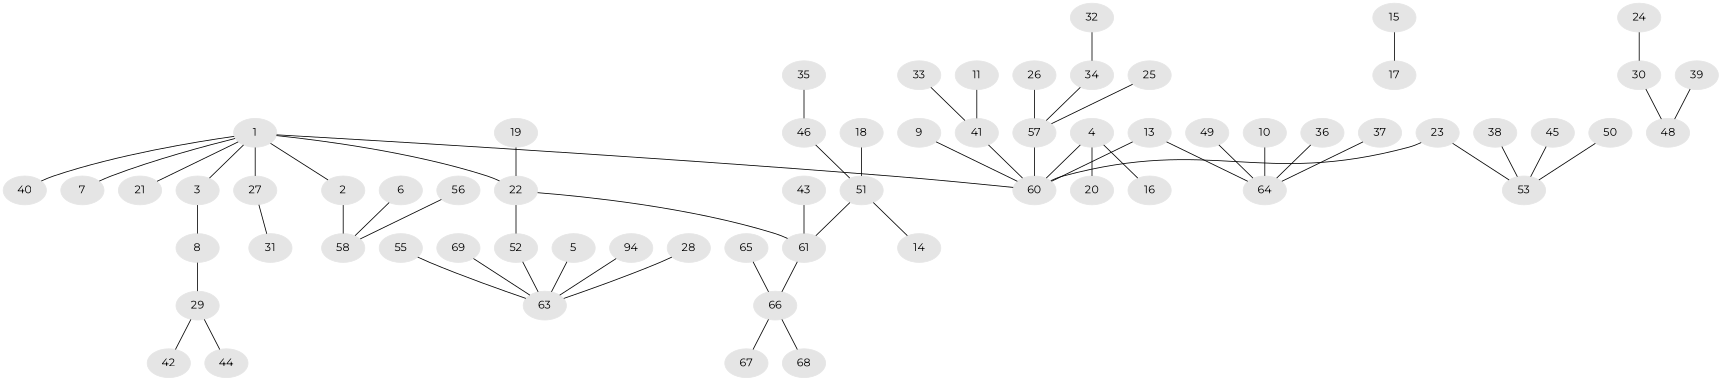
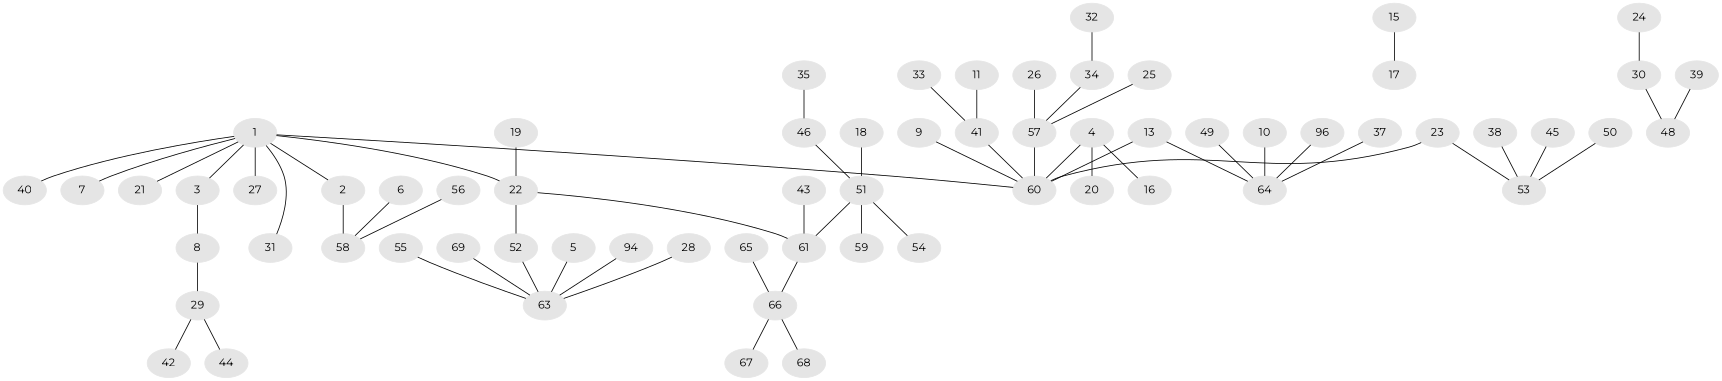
node "36": label "36" -> "96"
edge "27" -- "31": now "1" -- "31"
node "59": added
node "14": label "14" -> "54"
